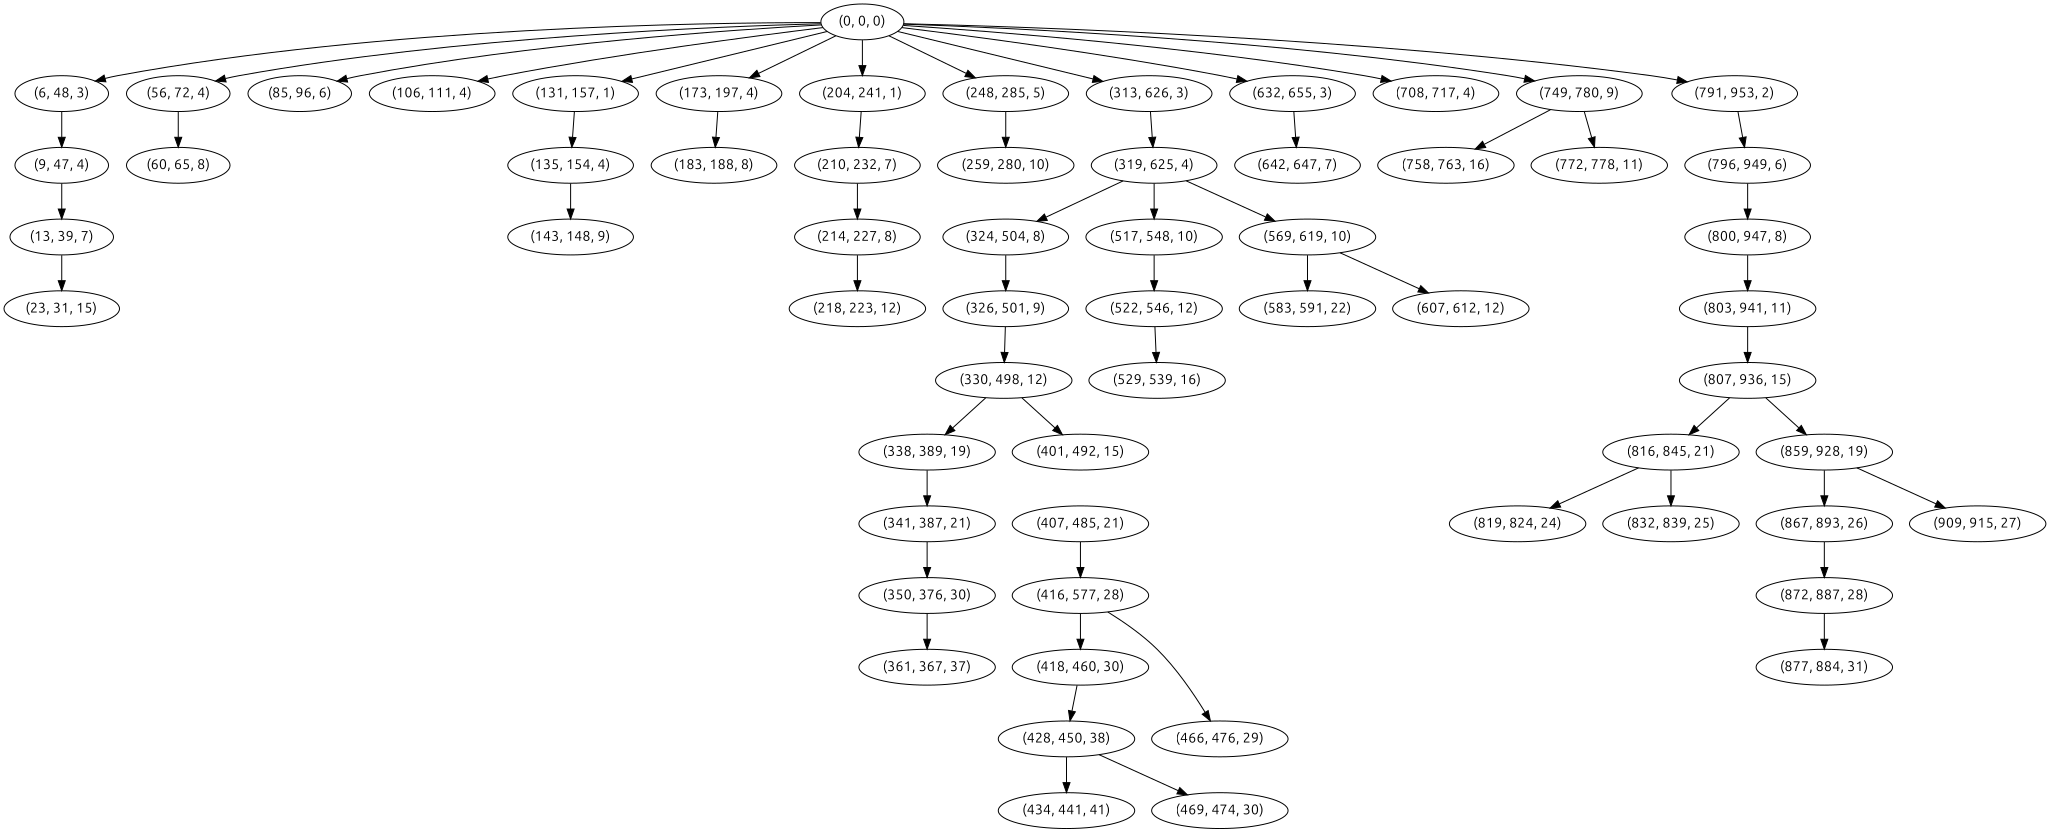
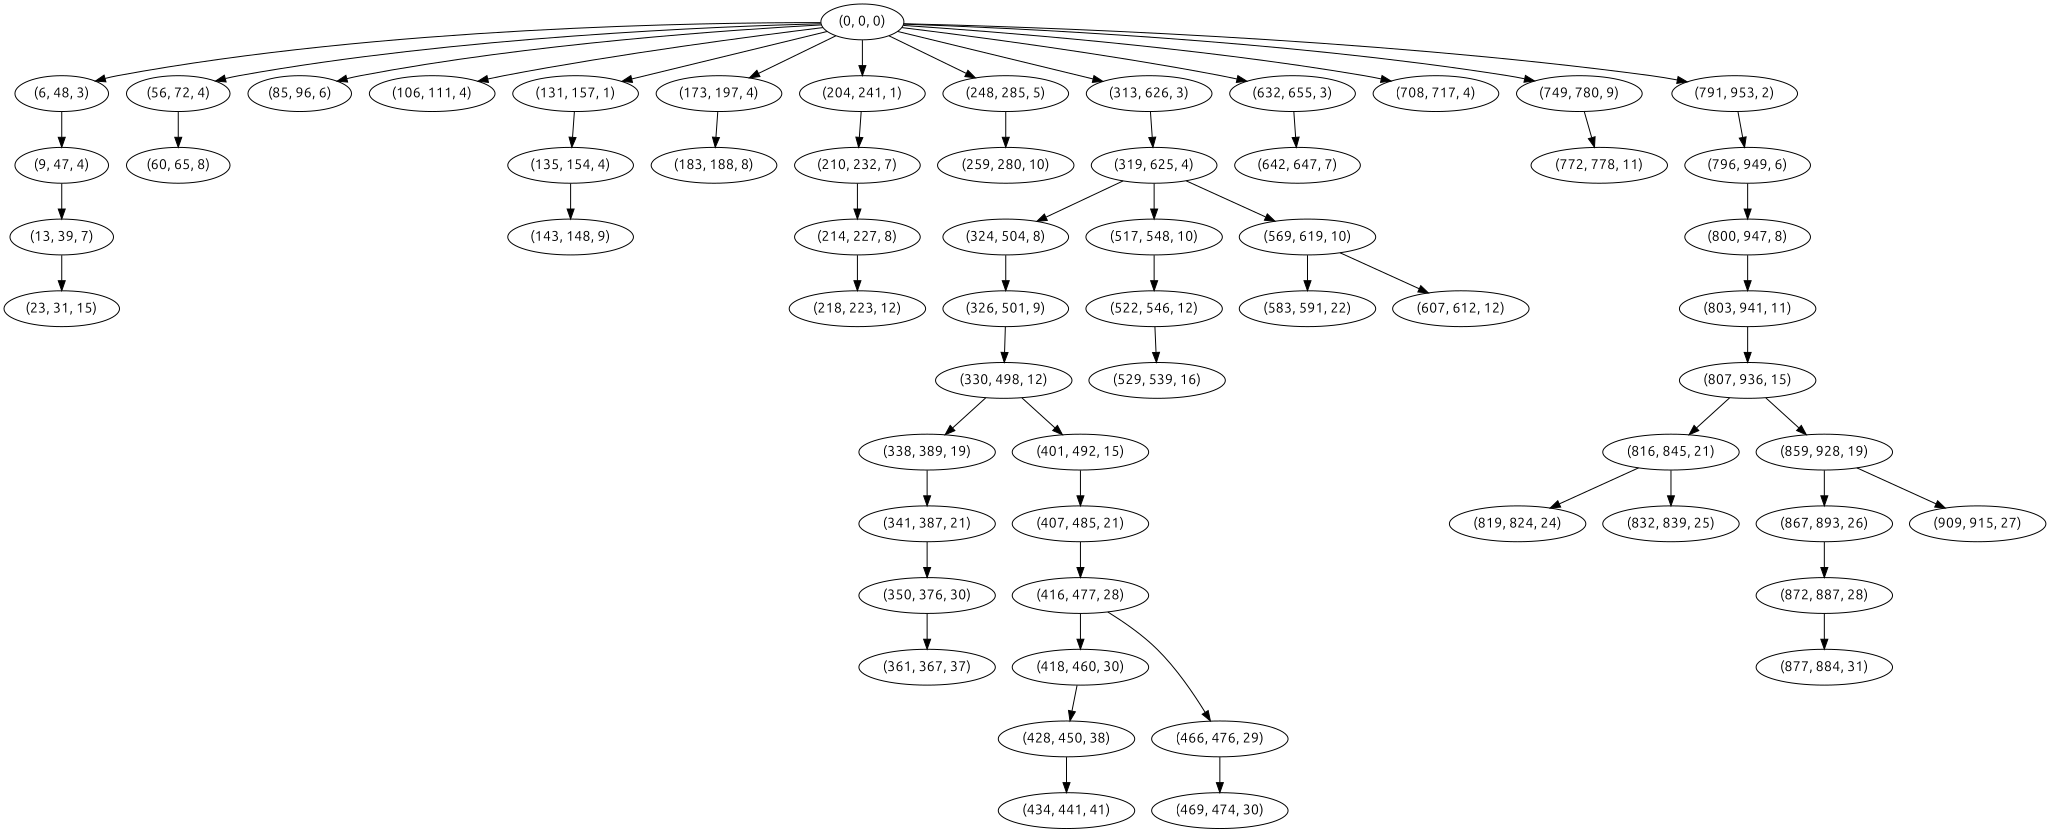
node "(758, 763, 16)": removed
edge "(401, 492, 15)" -> "(407, 485, 21)": added
node "(416, 577, 28)": label "(416, 577, 28)" -> "(416, 477, 28)"
edge "(428, 450, 38)" -> "(469, 474, 30)": now "(466, 476, 29)" -> "(469, 474, 30)"
